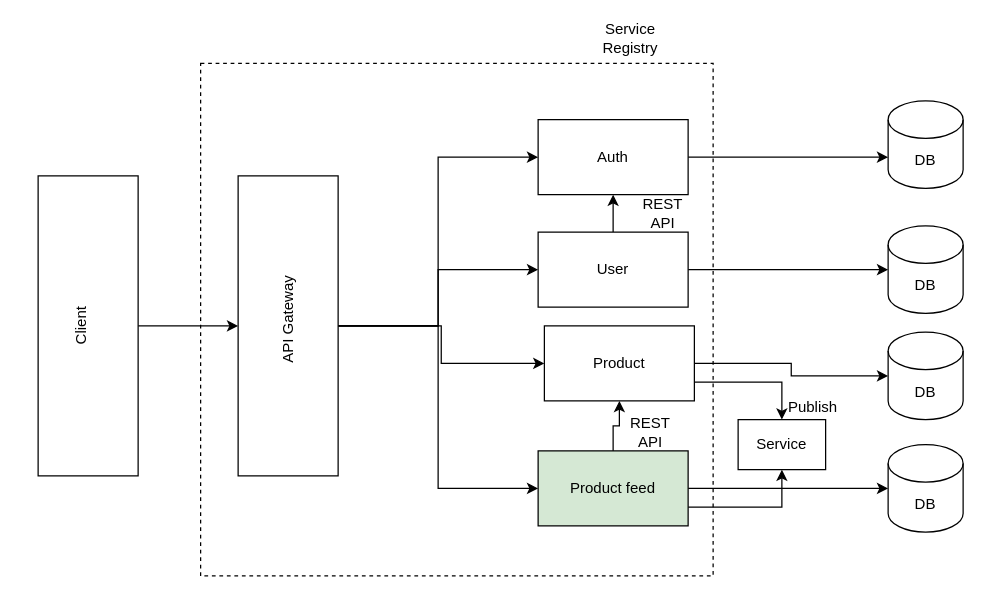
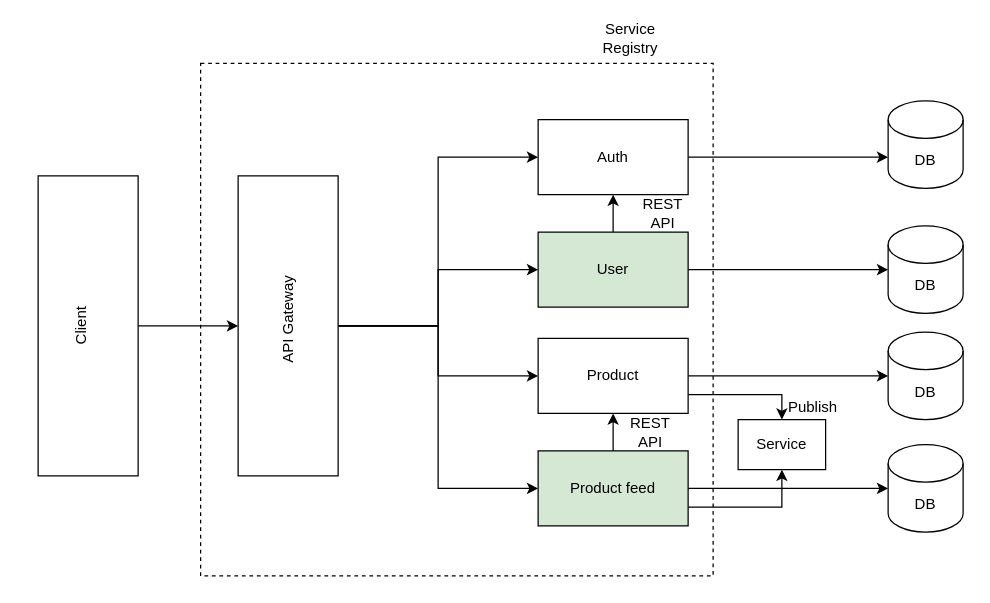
node "User": fillcolor #ffffff -> #d5e8d4
node "Product": moved (619, 363) -> (613, 376)
